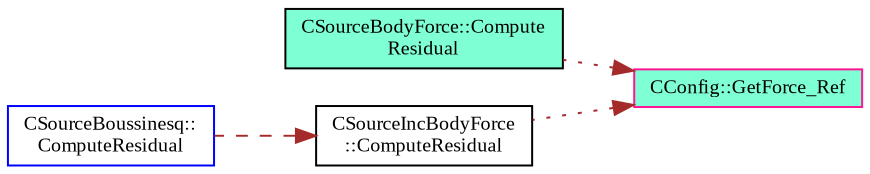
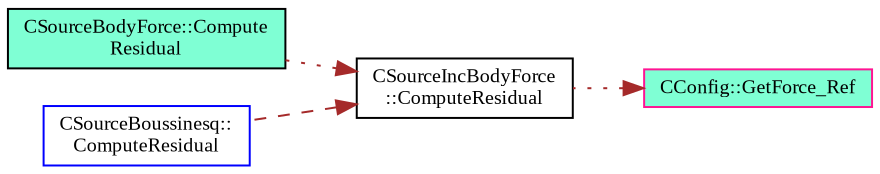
edge "CSourceBodyForce::Compute Residual" -> "CConfig::GetForce_Ref": now "CSourceBodyForce::Compute Residual" -> "CSourceIncBodyForce ::ComputeResidual"
